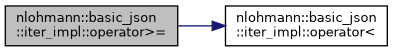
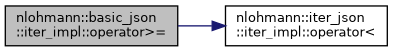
node "nlohmann::basic_json ::iter_impl::operator<": label "nlohmann::basic_json ::iter_impl::operator<" -> "nlohmann::iter_json ::iter_impl::operator<"
